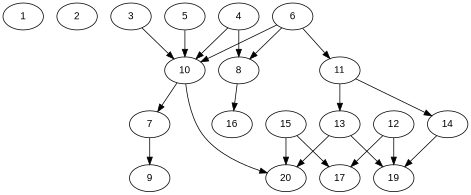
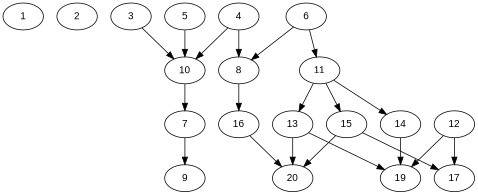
edge "6" -> "10": removed
edge "11" -> "15": added
edge "10" -> "20": now "16" -> "20"
